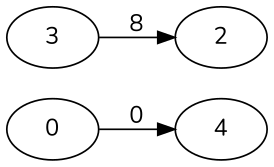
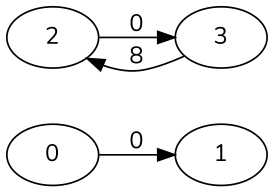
edge "2" -> "3": added, label "0"
node "4": label "4" -> "1"
